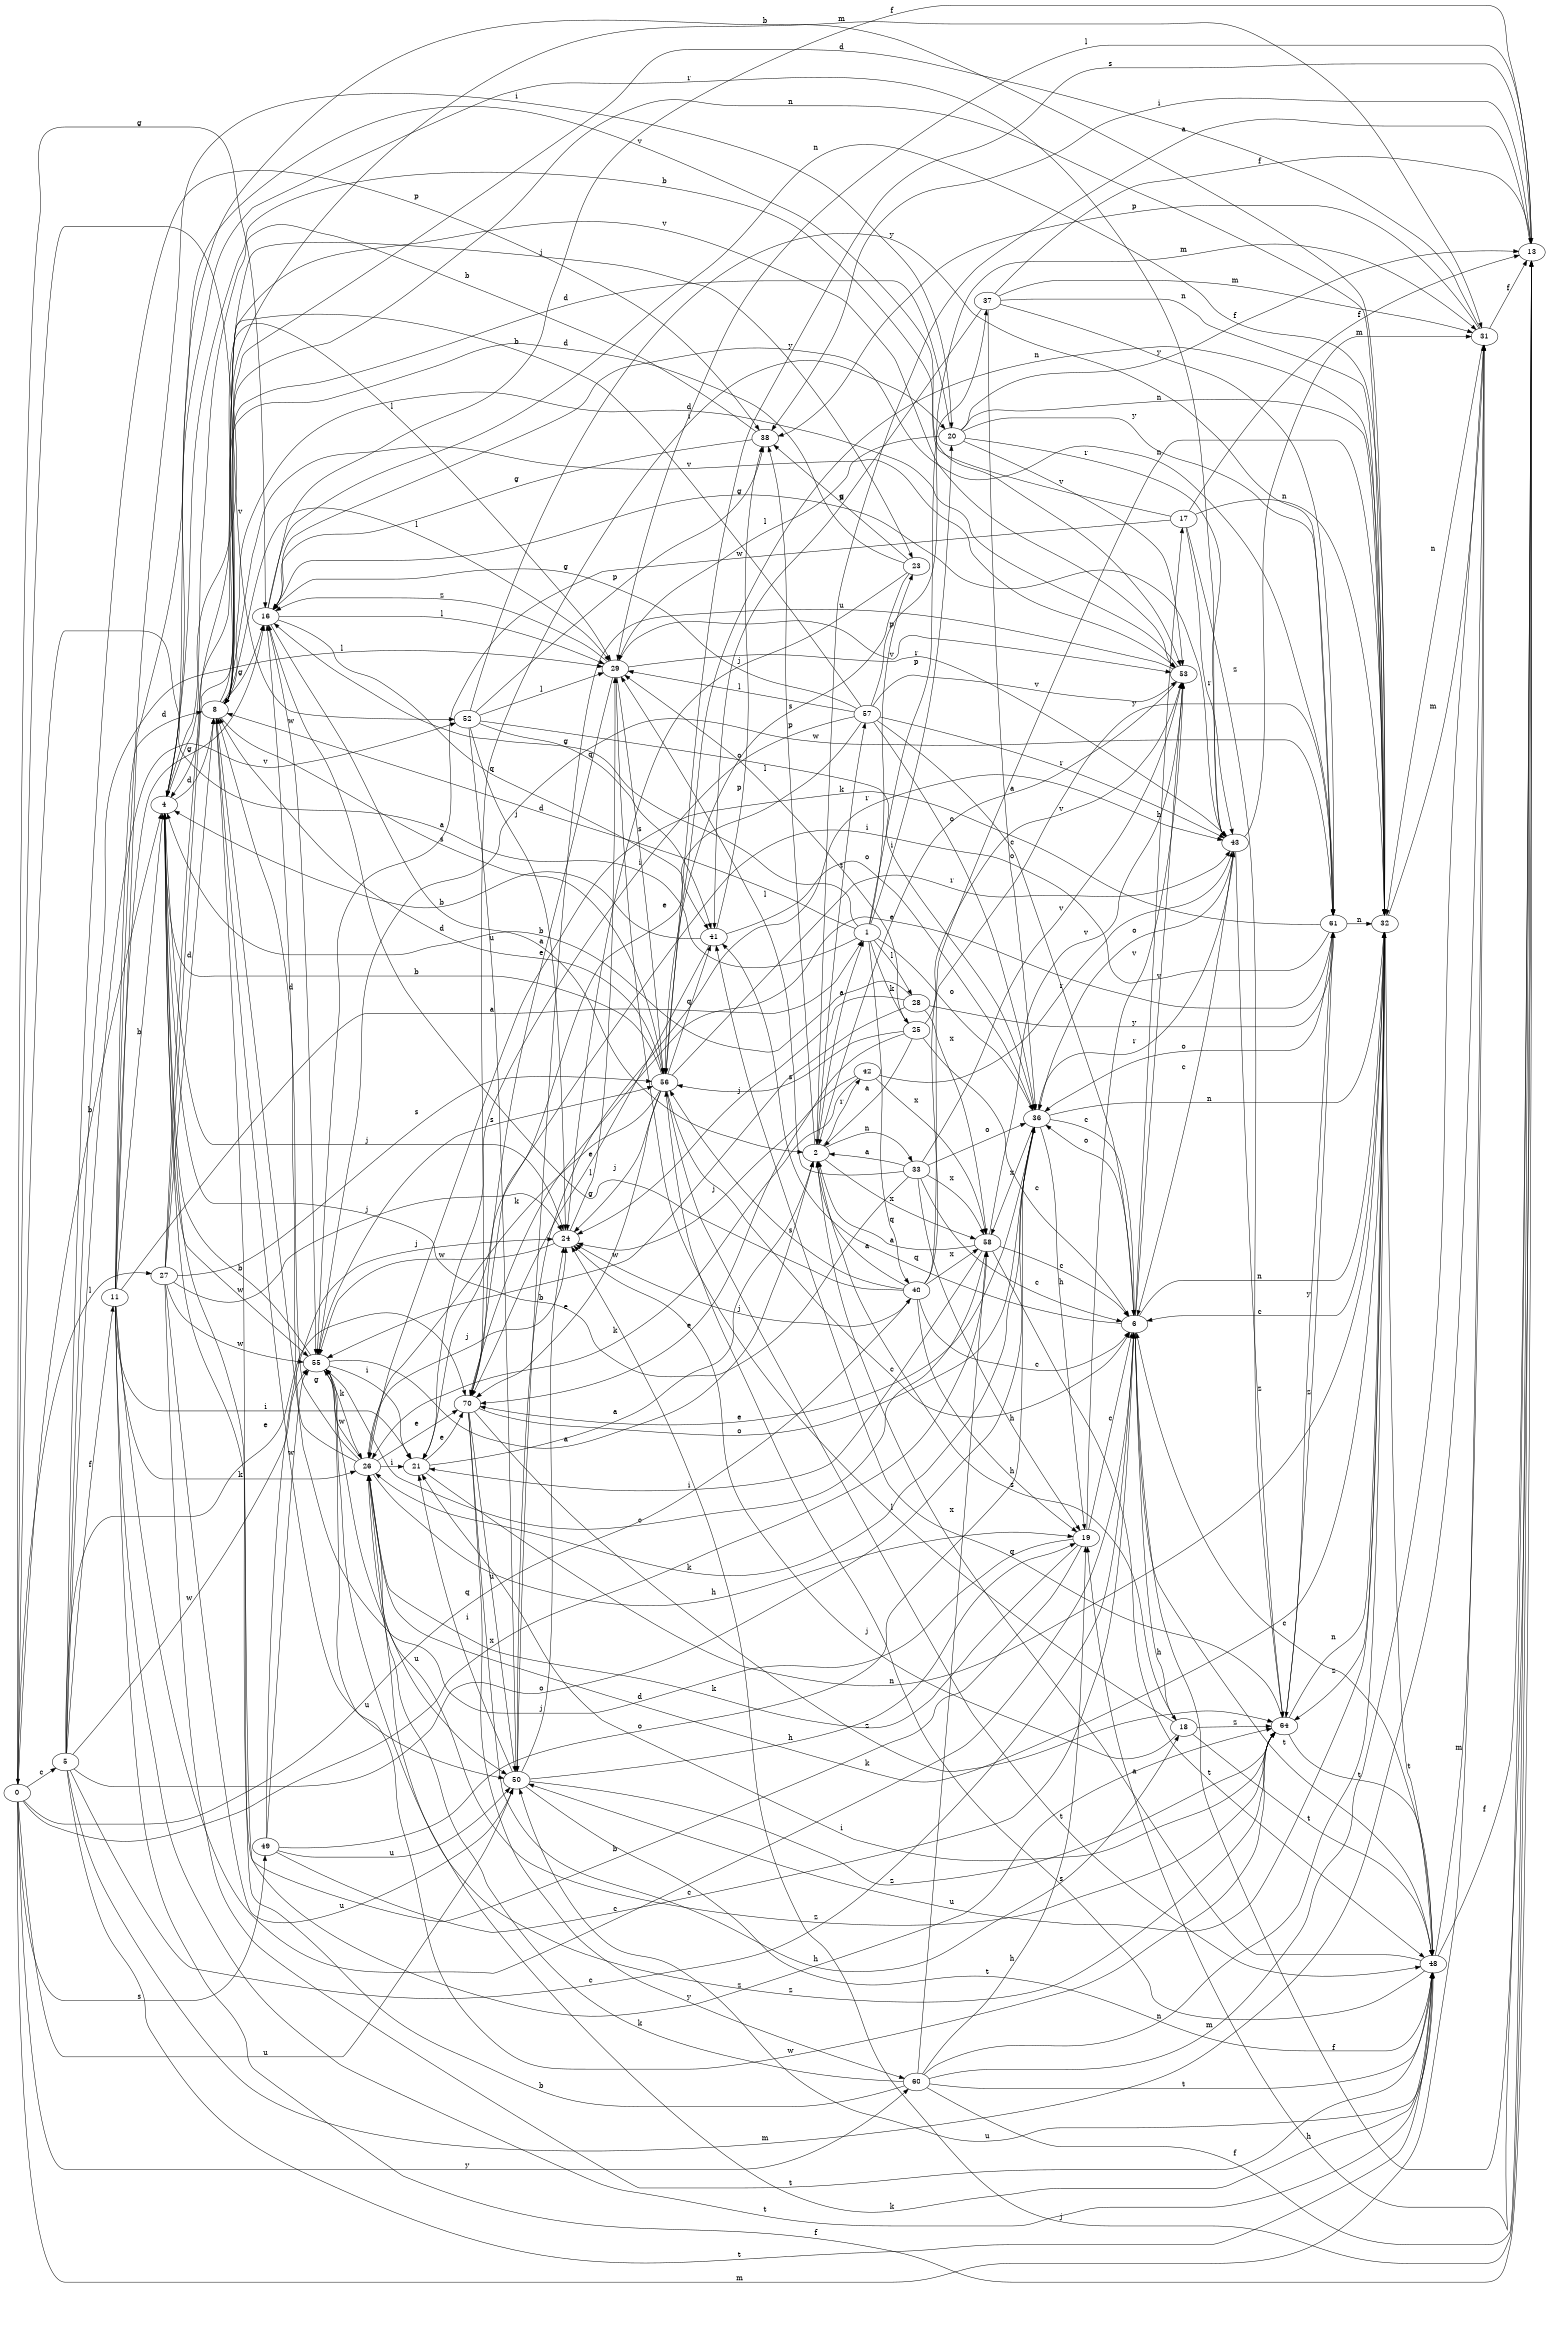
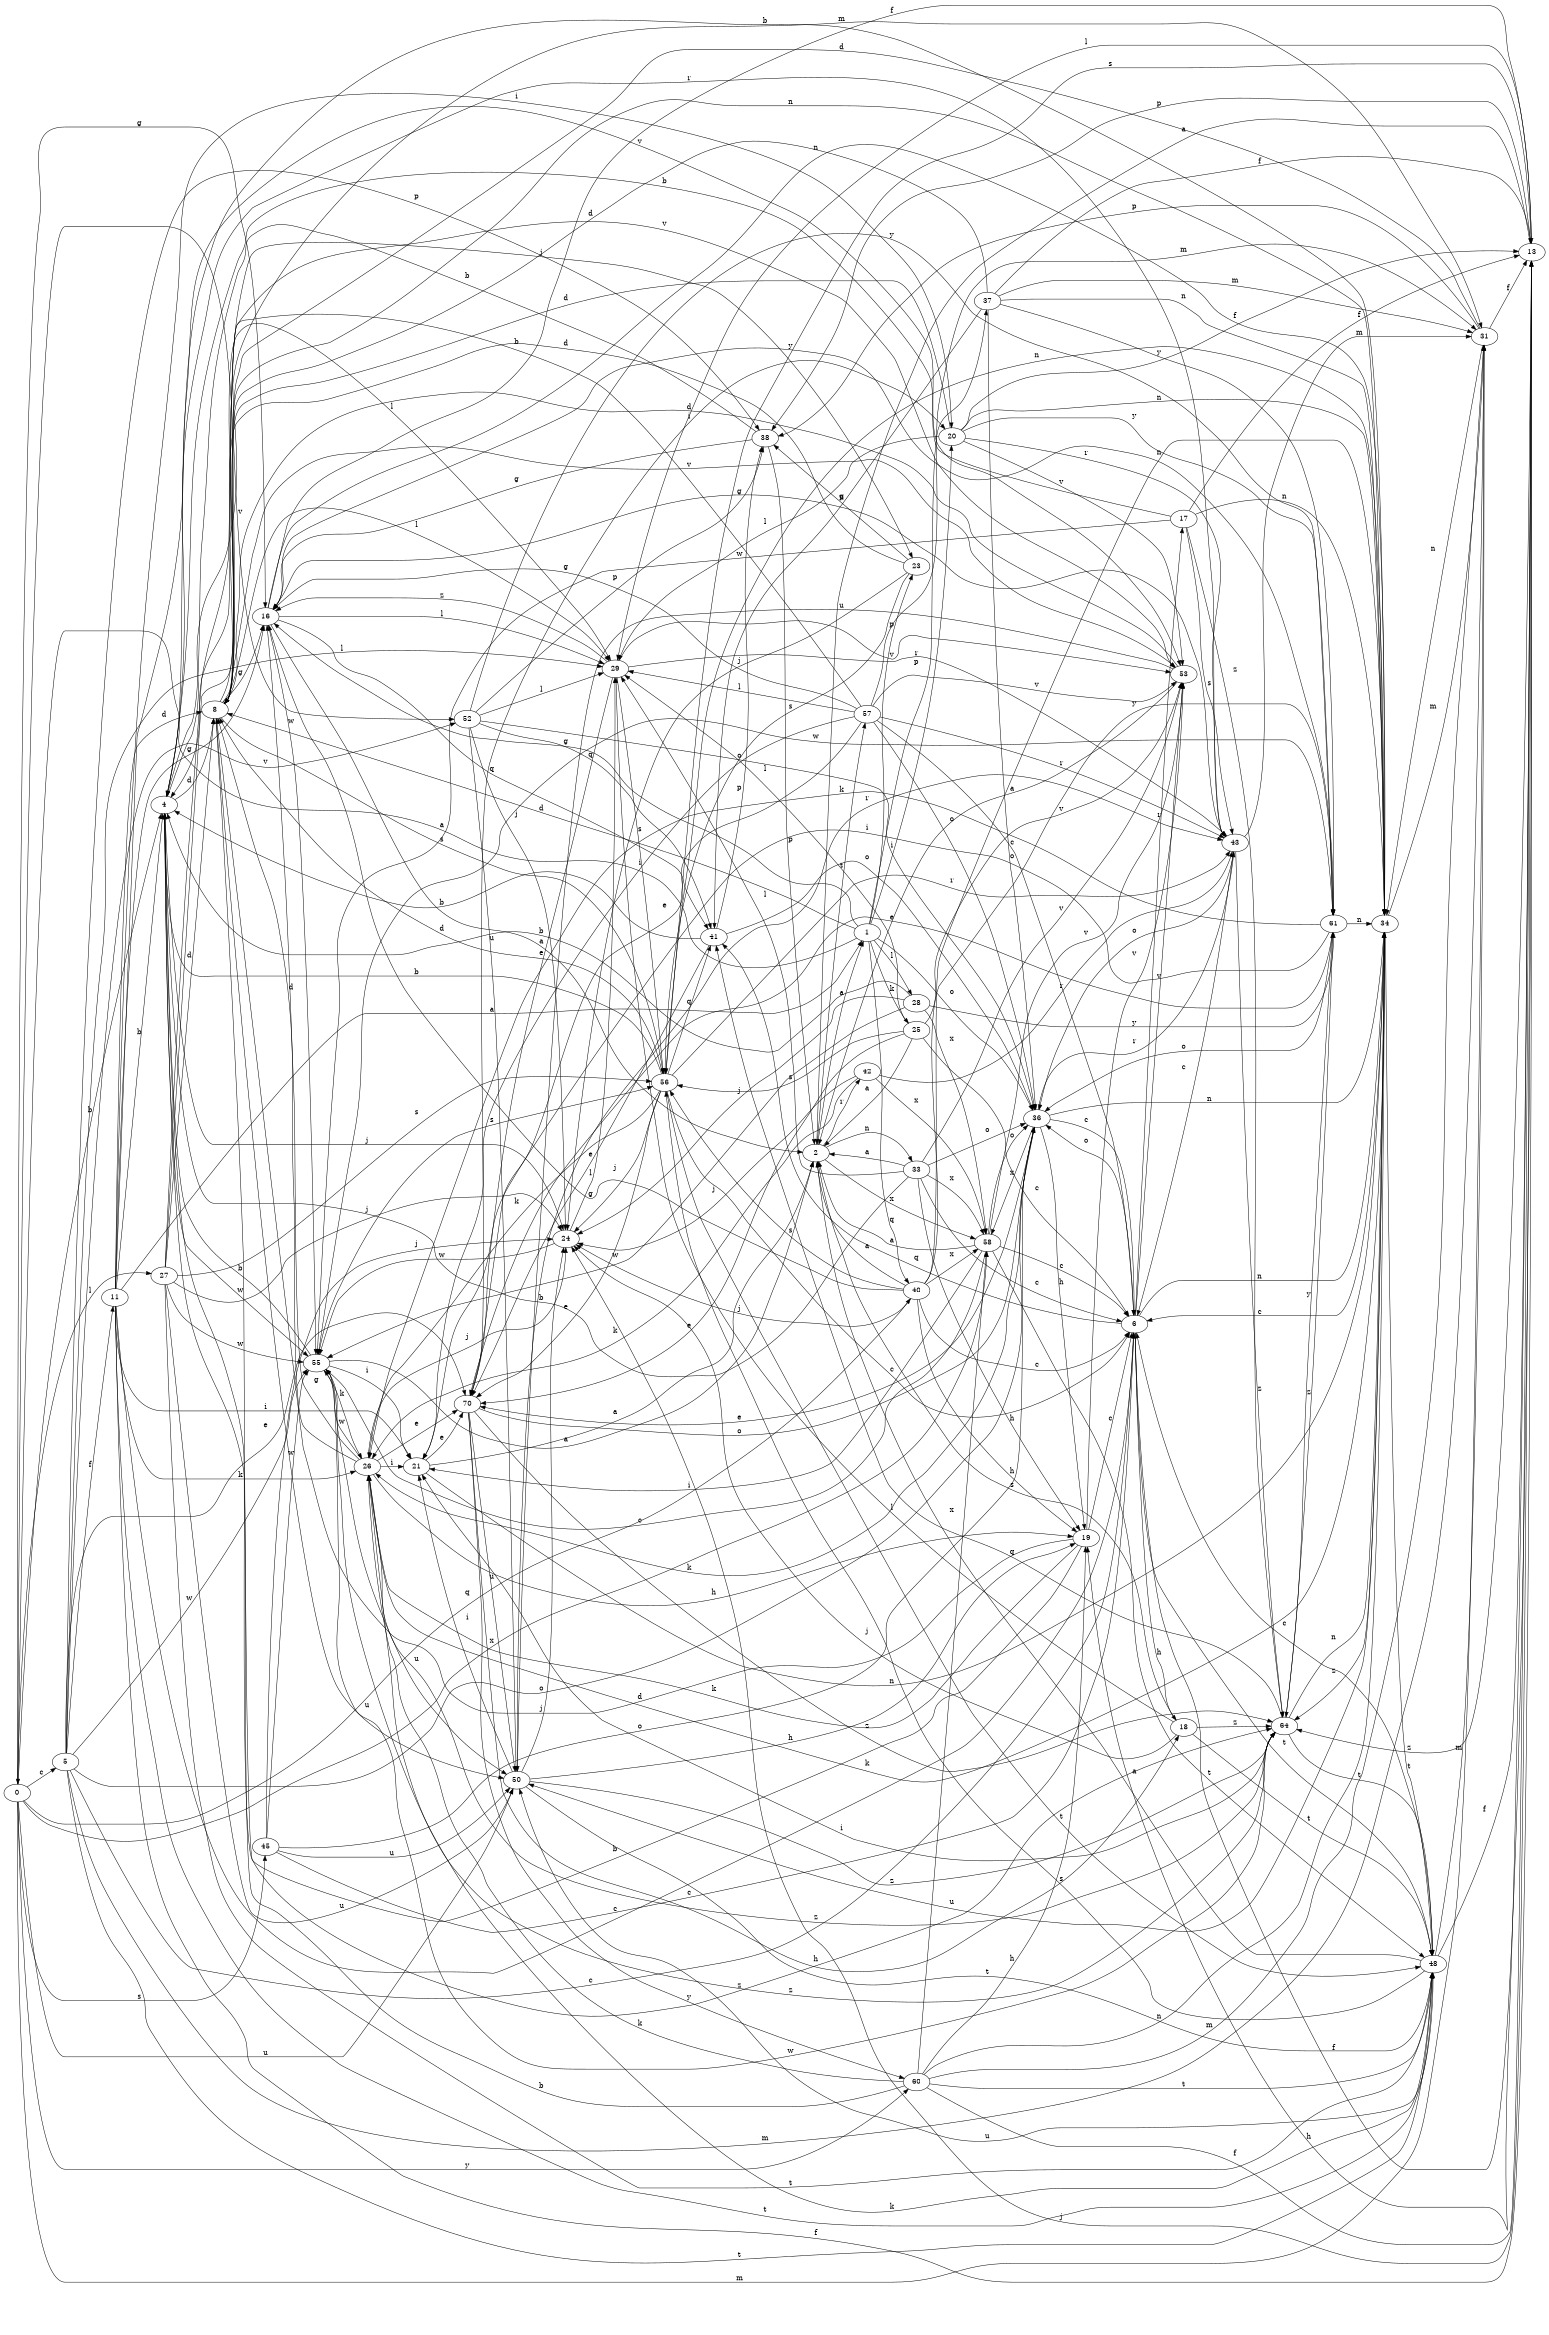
edge "13" -> "38": label "i" -> "p"
edge "37" -> "8": added, label "d"
edge "17" -> "43": label "r" -> "s"
edge "2" -> "38": reversed
edge "6" -> "17": label "h" -> "r"
node "32": label "32" -> "34"
edge "13" -> "64": added, label "z"
edge "58" -> "36": added, label "o"
node "49": label "49" -> "45"
